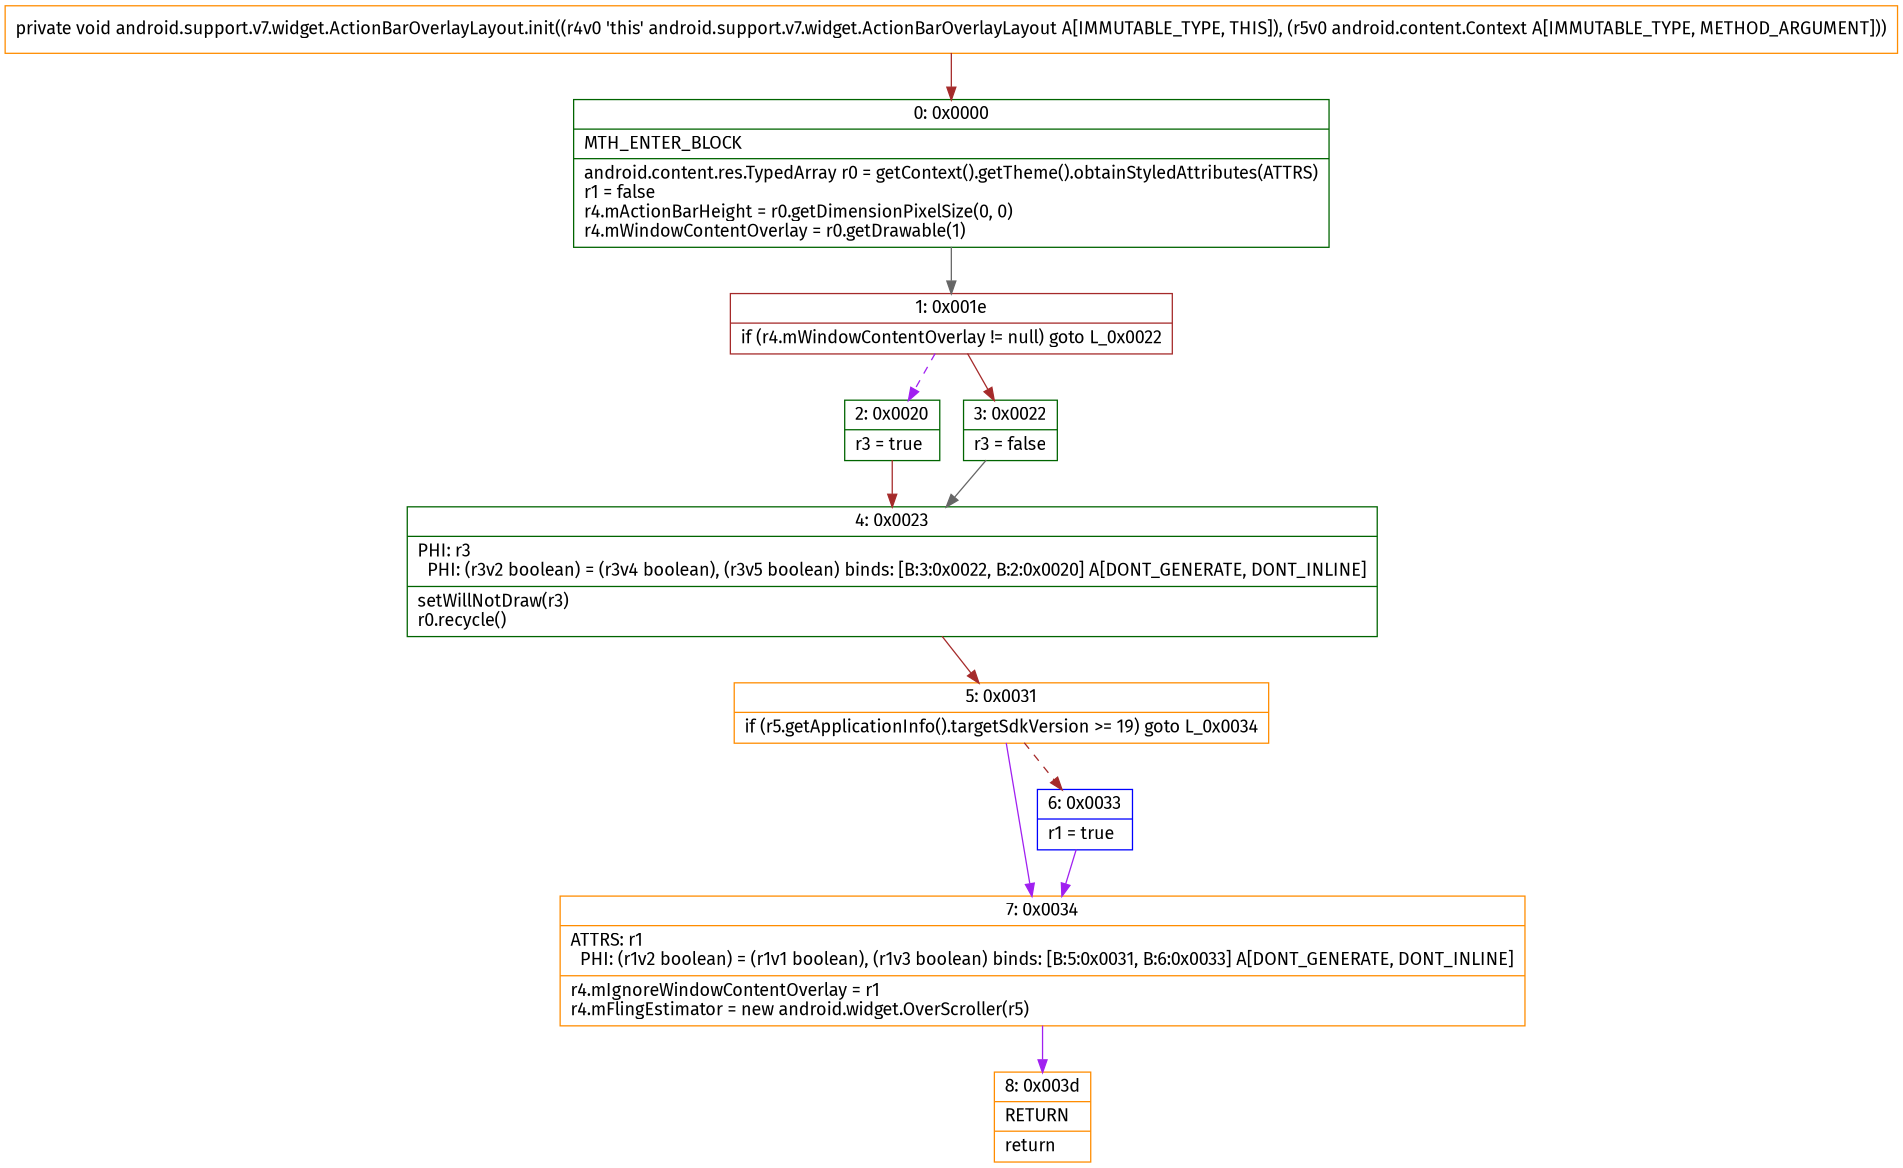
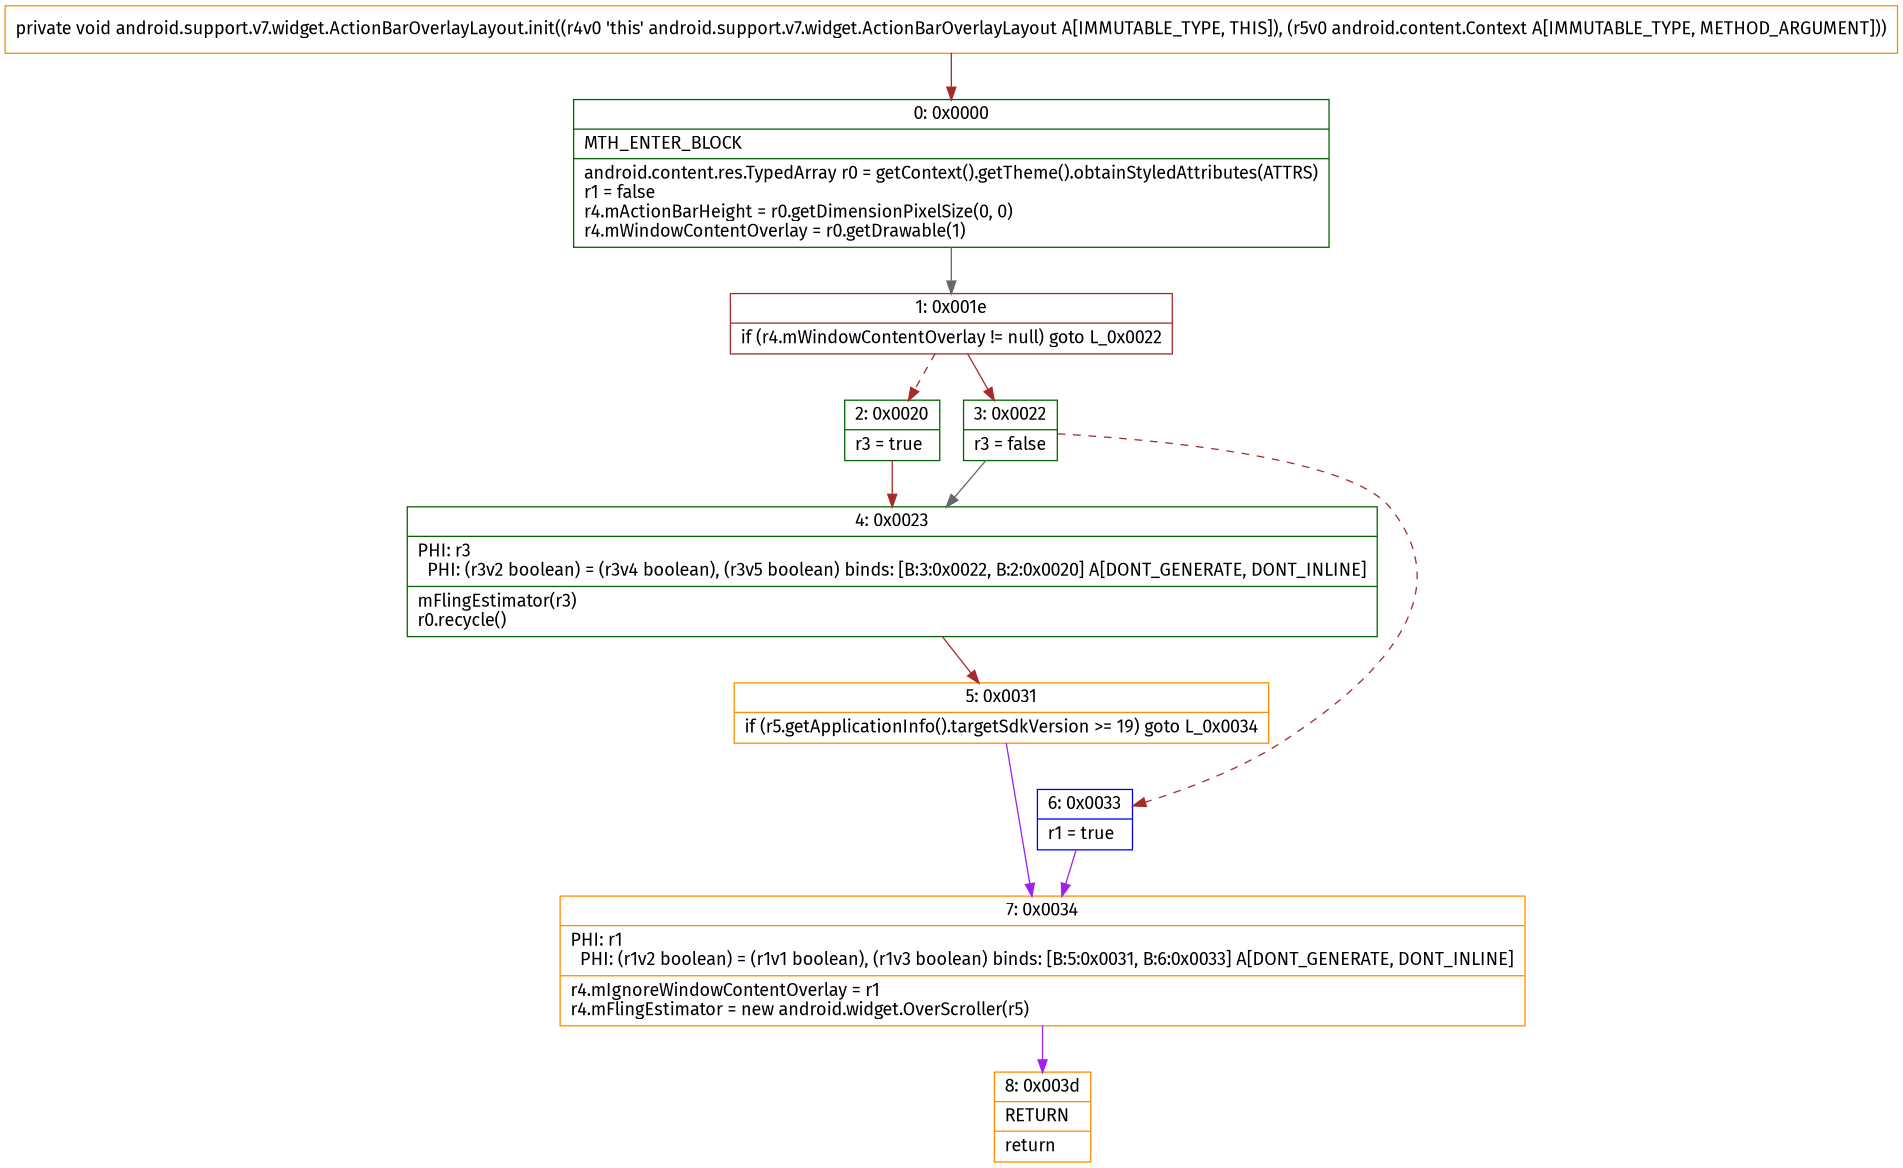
edge "1: 0x001e" -> "2: 0x0020": color purple -> brown
node "4: 0x0023": text "setWillNotDraw(r3)" -> "mFlingEstimator(r3)"
edge "5: 0x0031" -> "6: 0x0033": now "3: 0x0022" -> "6: 0x0033"
node "7: 0x0034": text "ATTRS: r1" -> "PHI: r1"
